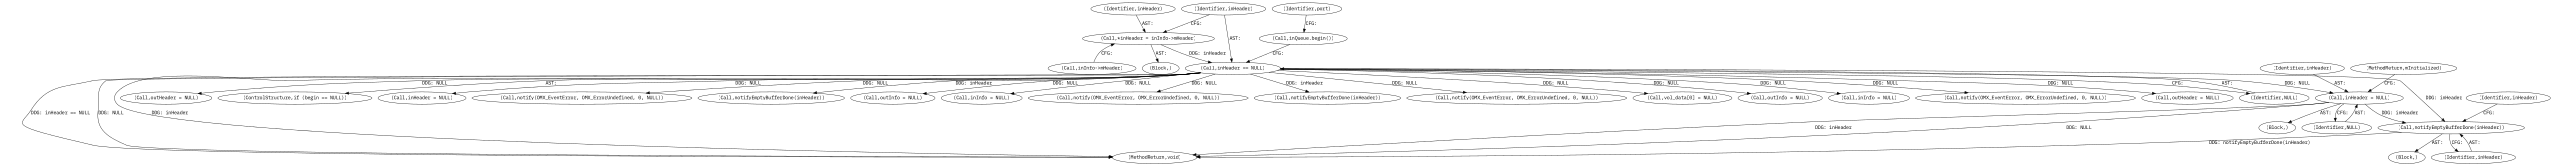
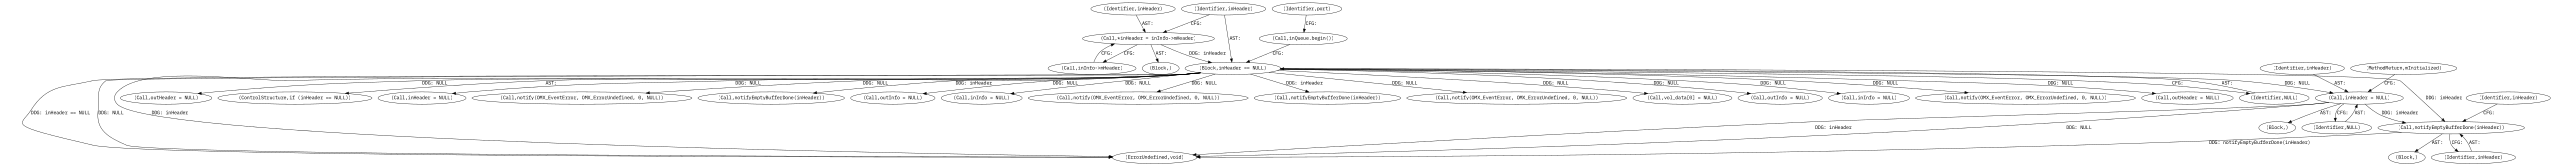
edge "(Call,*inHeader = inInfo->mHeader)" -> "(Call,inInfo->mHeader)": added, label "CFG:"
node "(Call,inHeader == NULL)": label "(Call,inHeader == NULL)" -> "(Block,inHeader == NULL)"
node "(ControlStructure,if (begin == NULL))": label "(ControlStructure,if (begin == NULL))" -> "(ControlStructure,if (inHeader == NULL))"
node "(MethodReturn,void)": label "(MethodReturn,void)" -> "(ErrorUndefined,void)"
